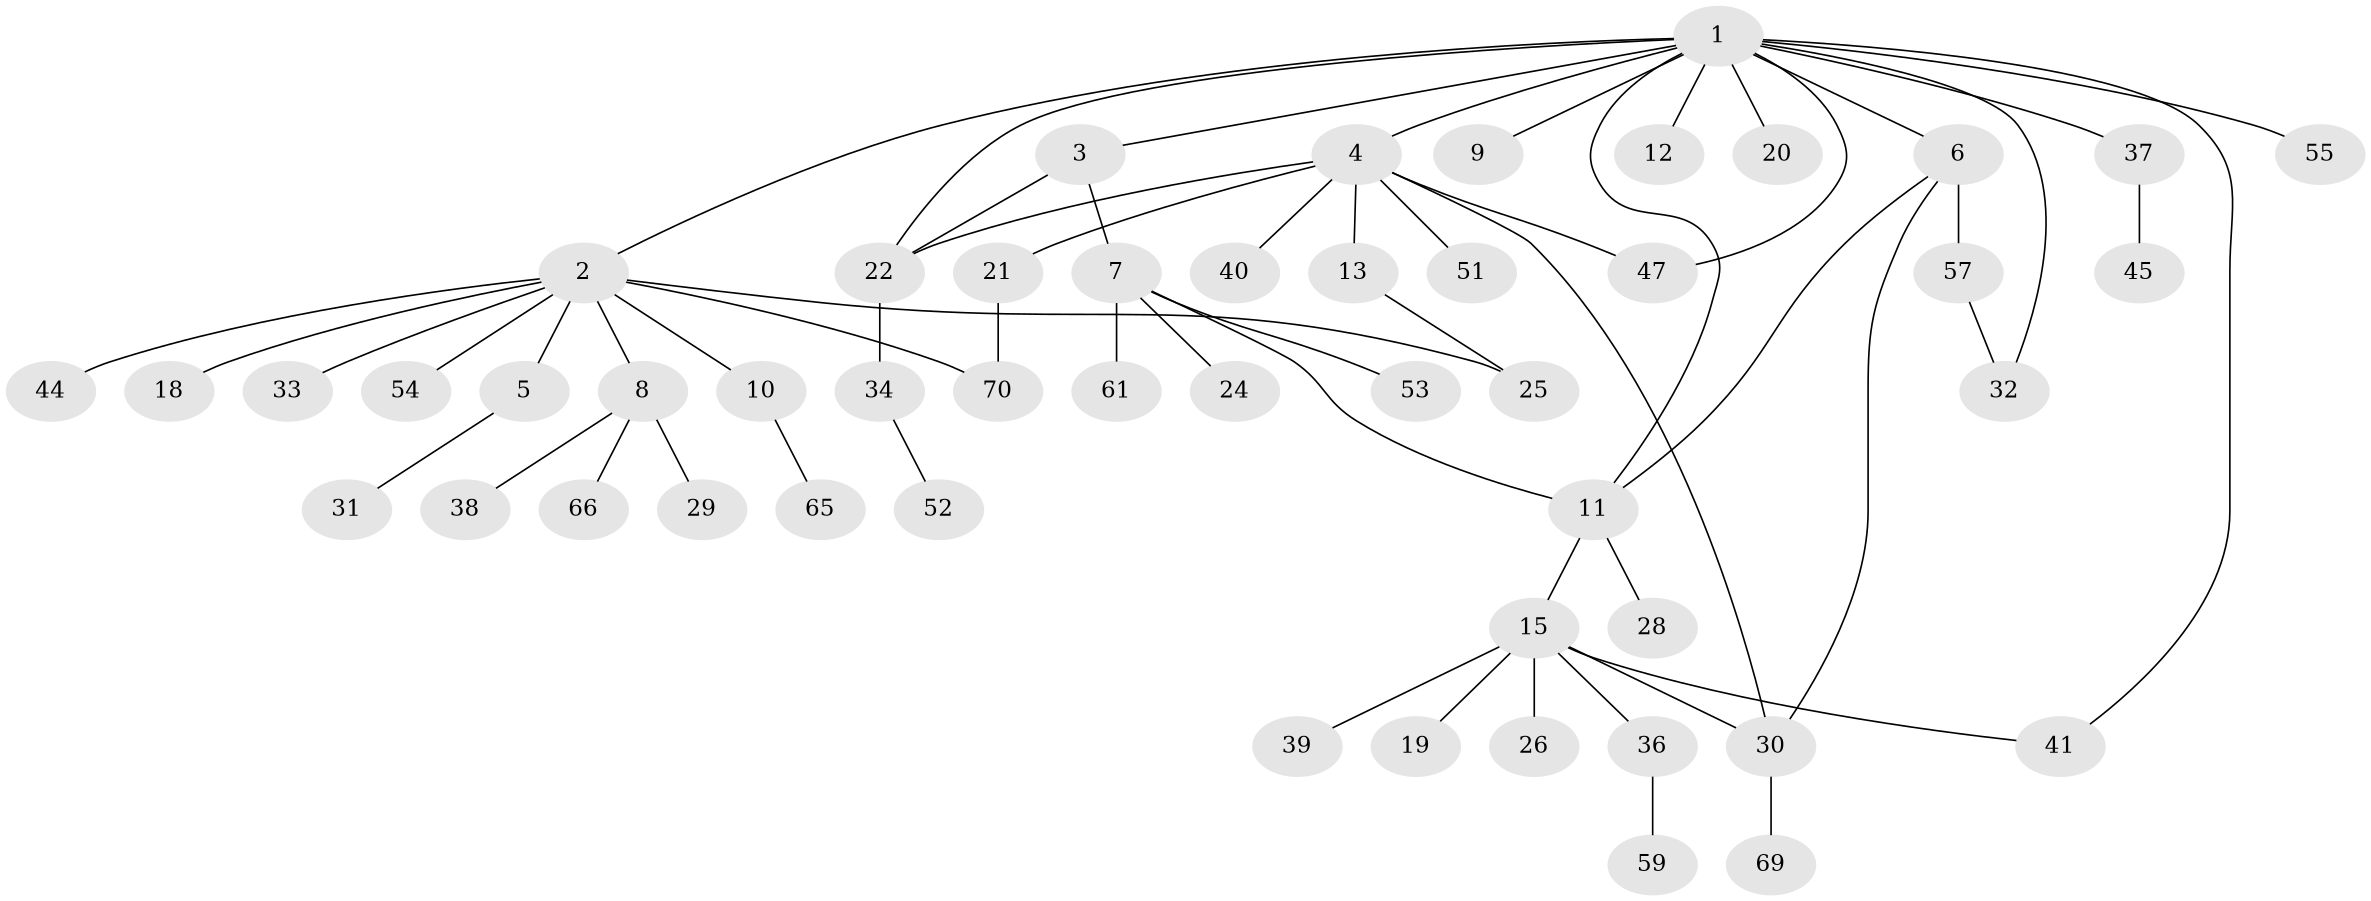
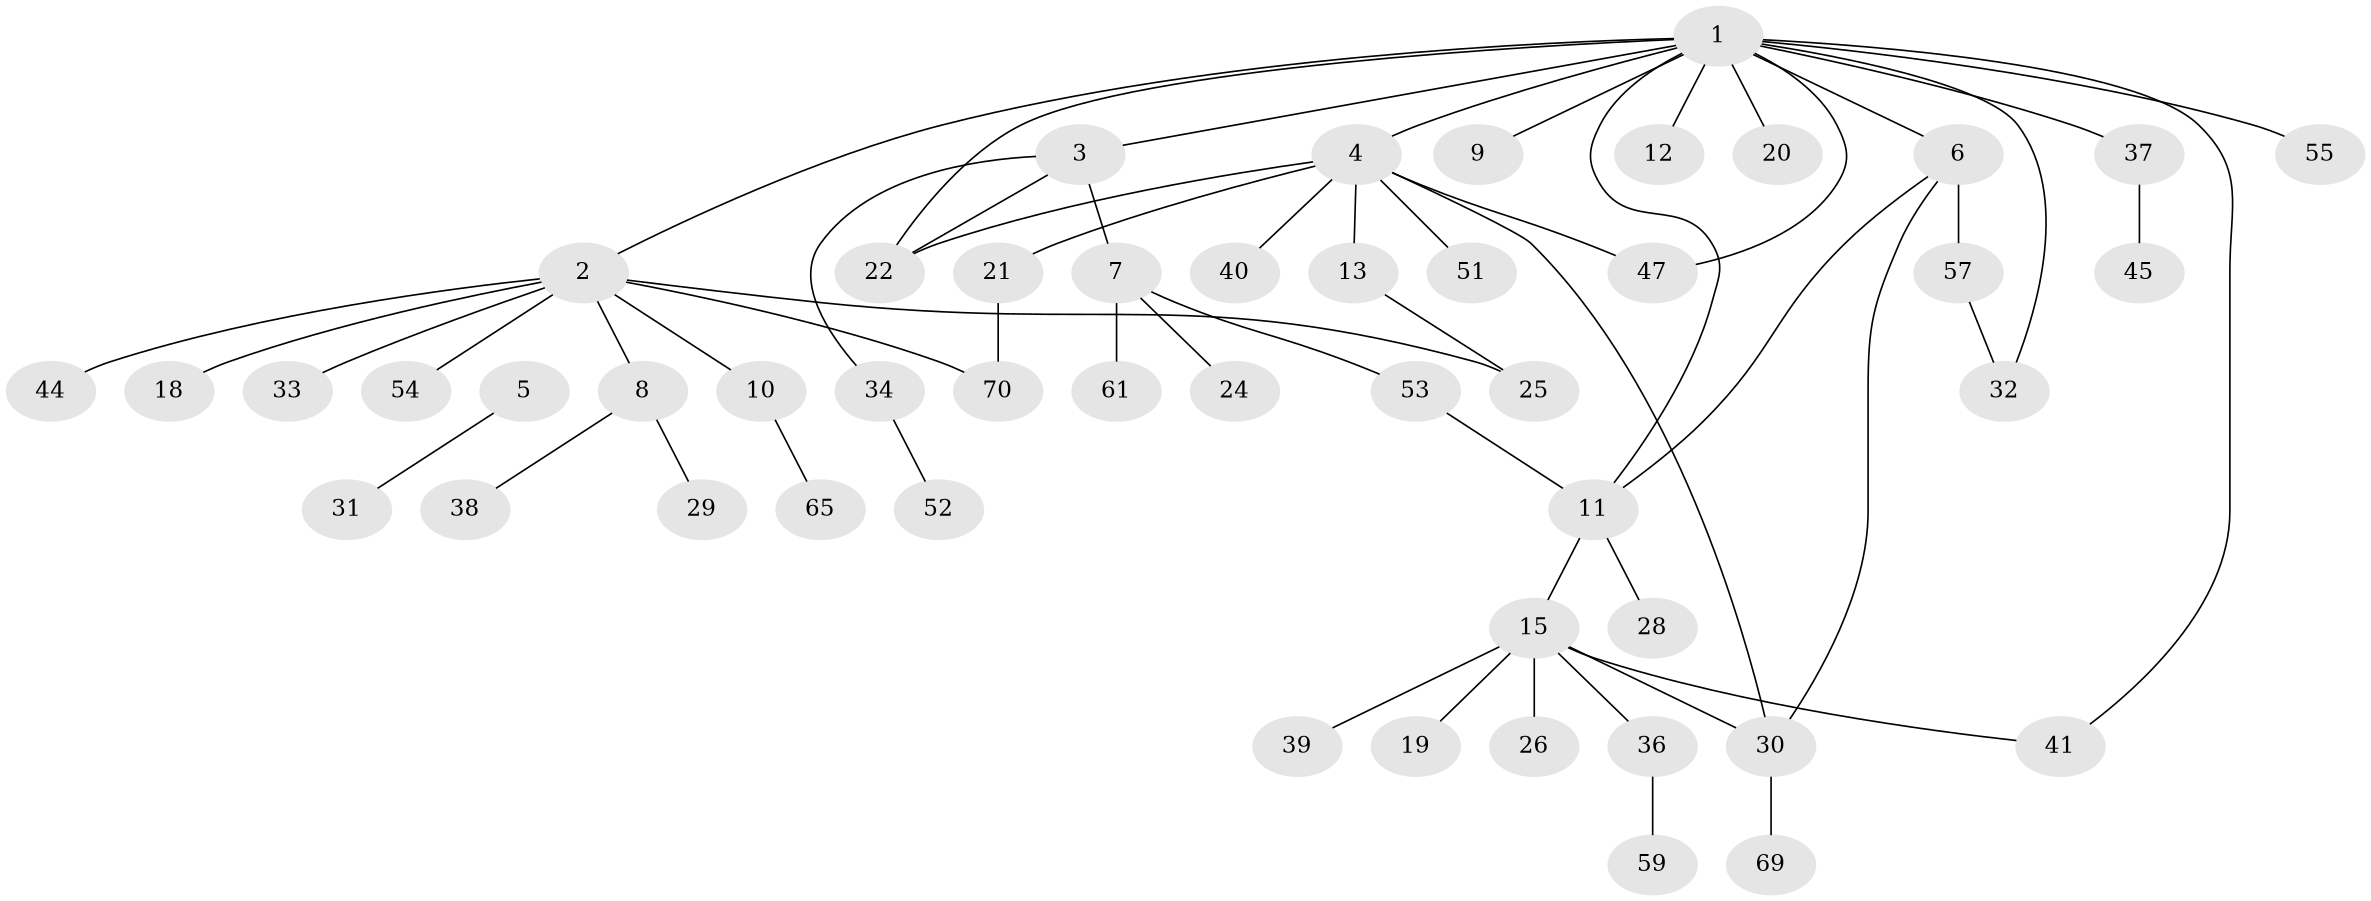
edge "22" -- "34": now "3" -- "34"
edge "2" -- "5": removed
edge "7" -- "11": now "53" -- "11"
node "66": removed
